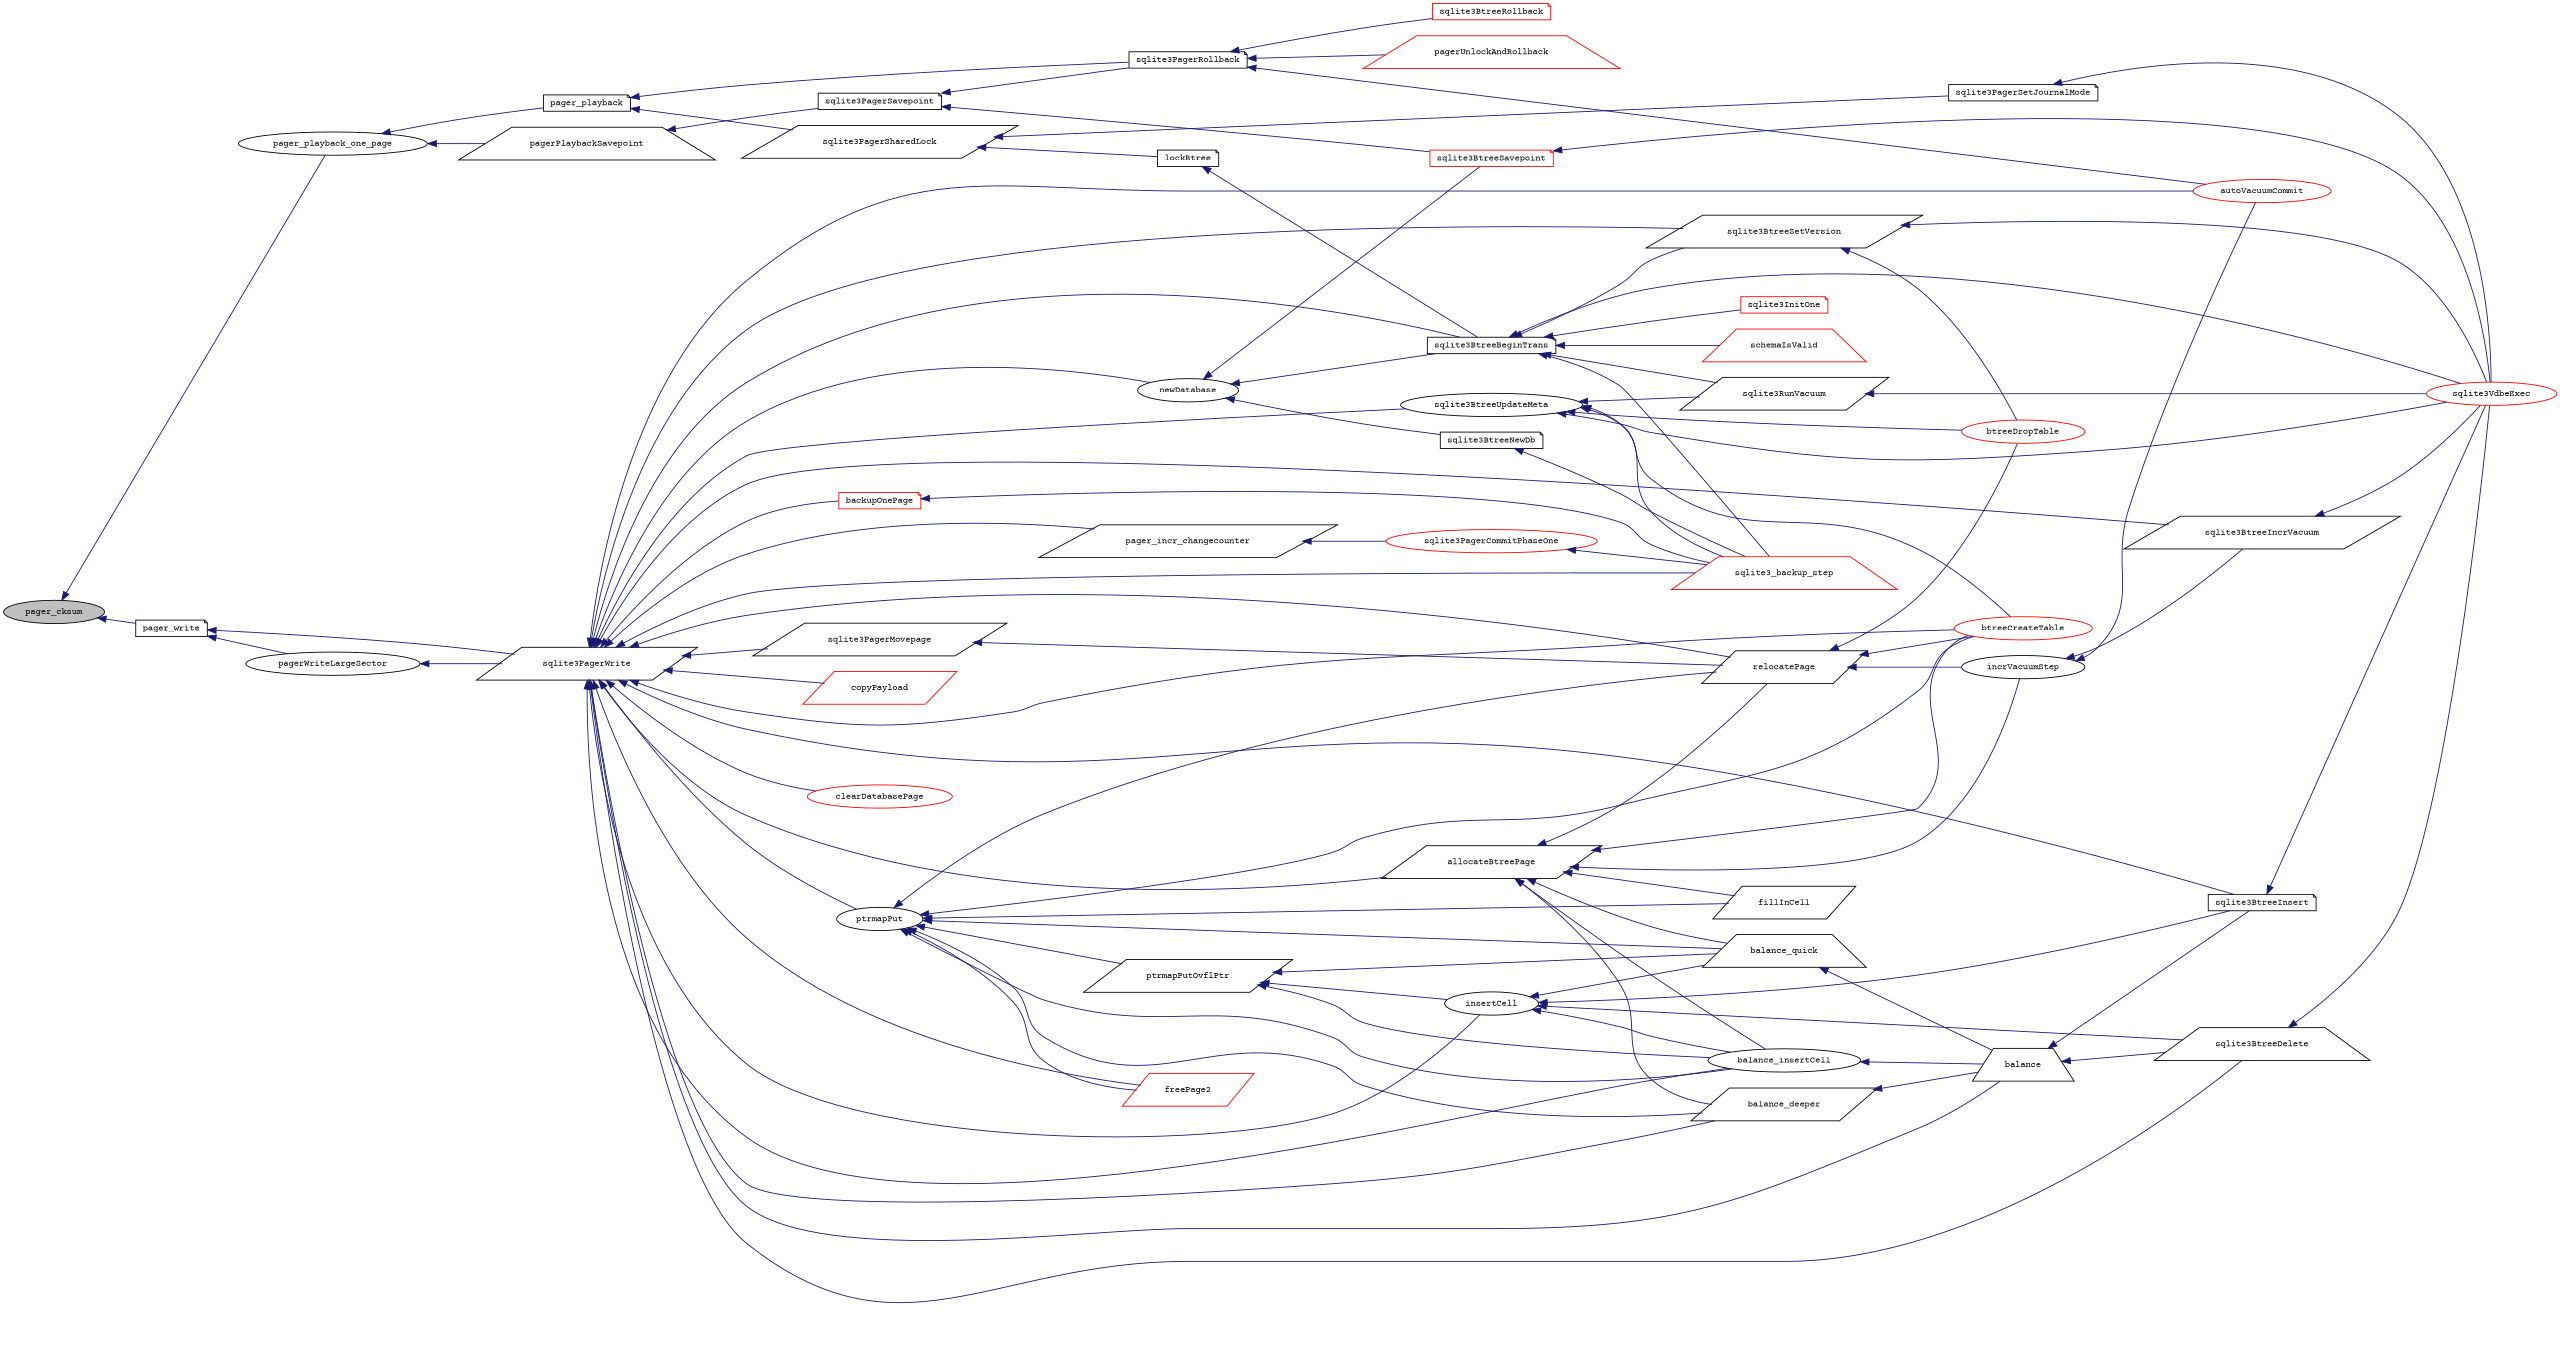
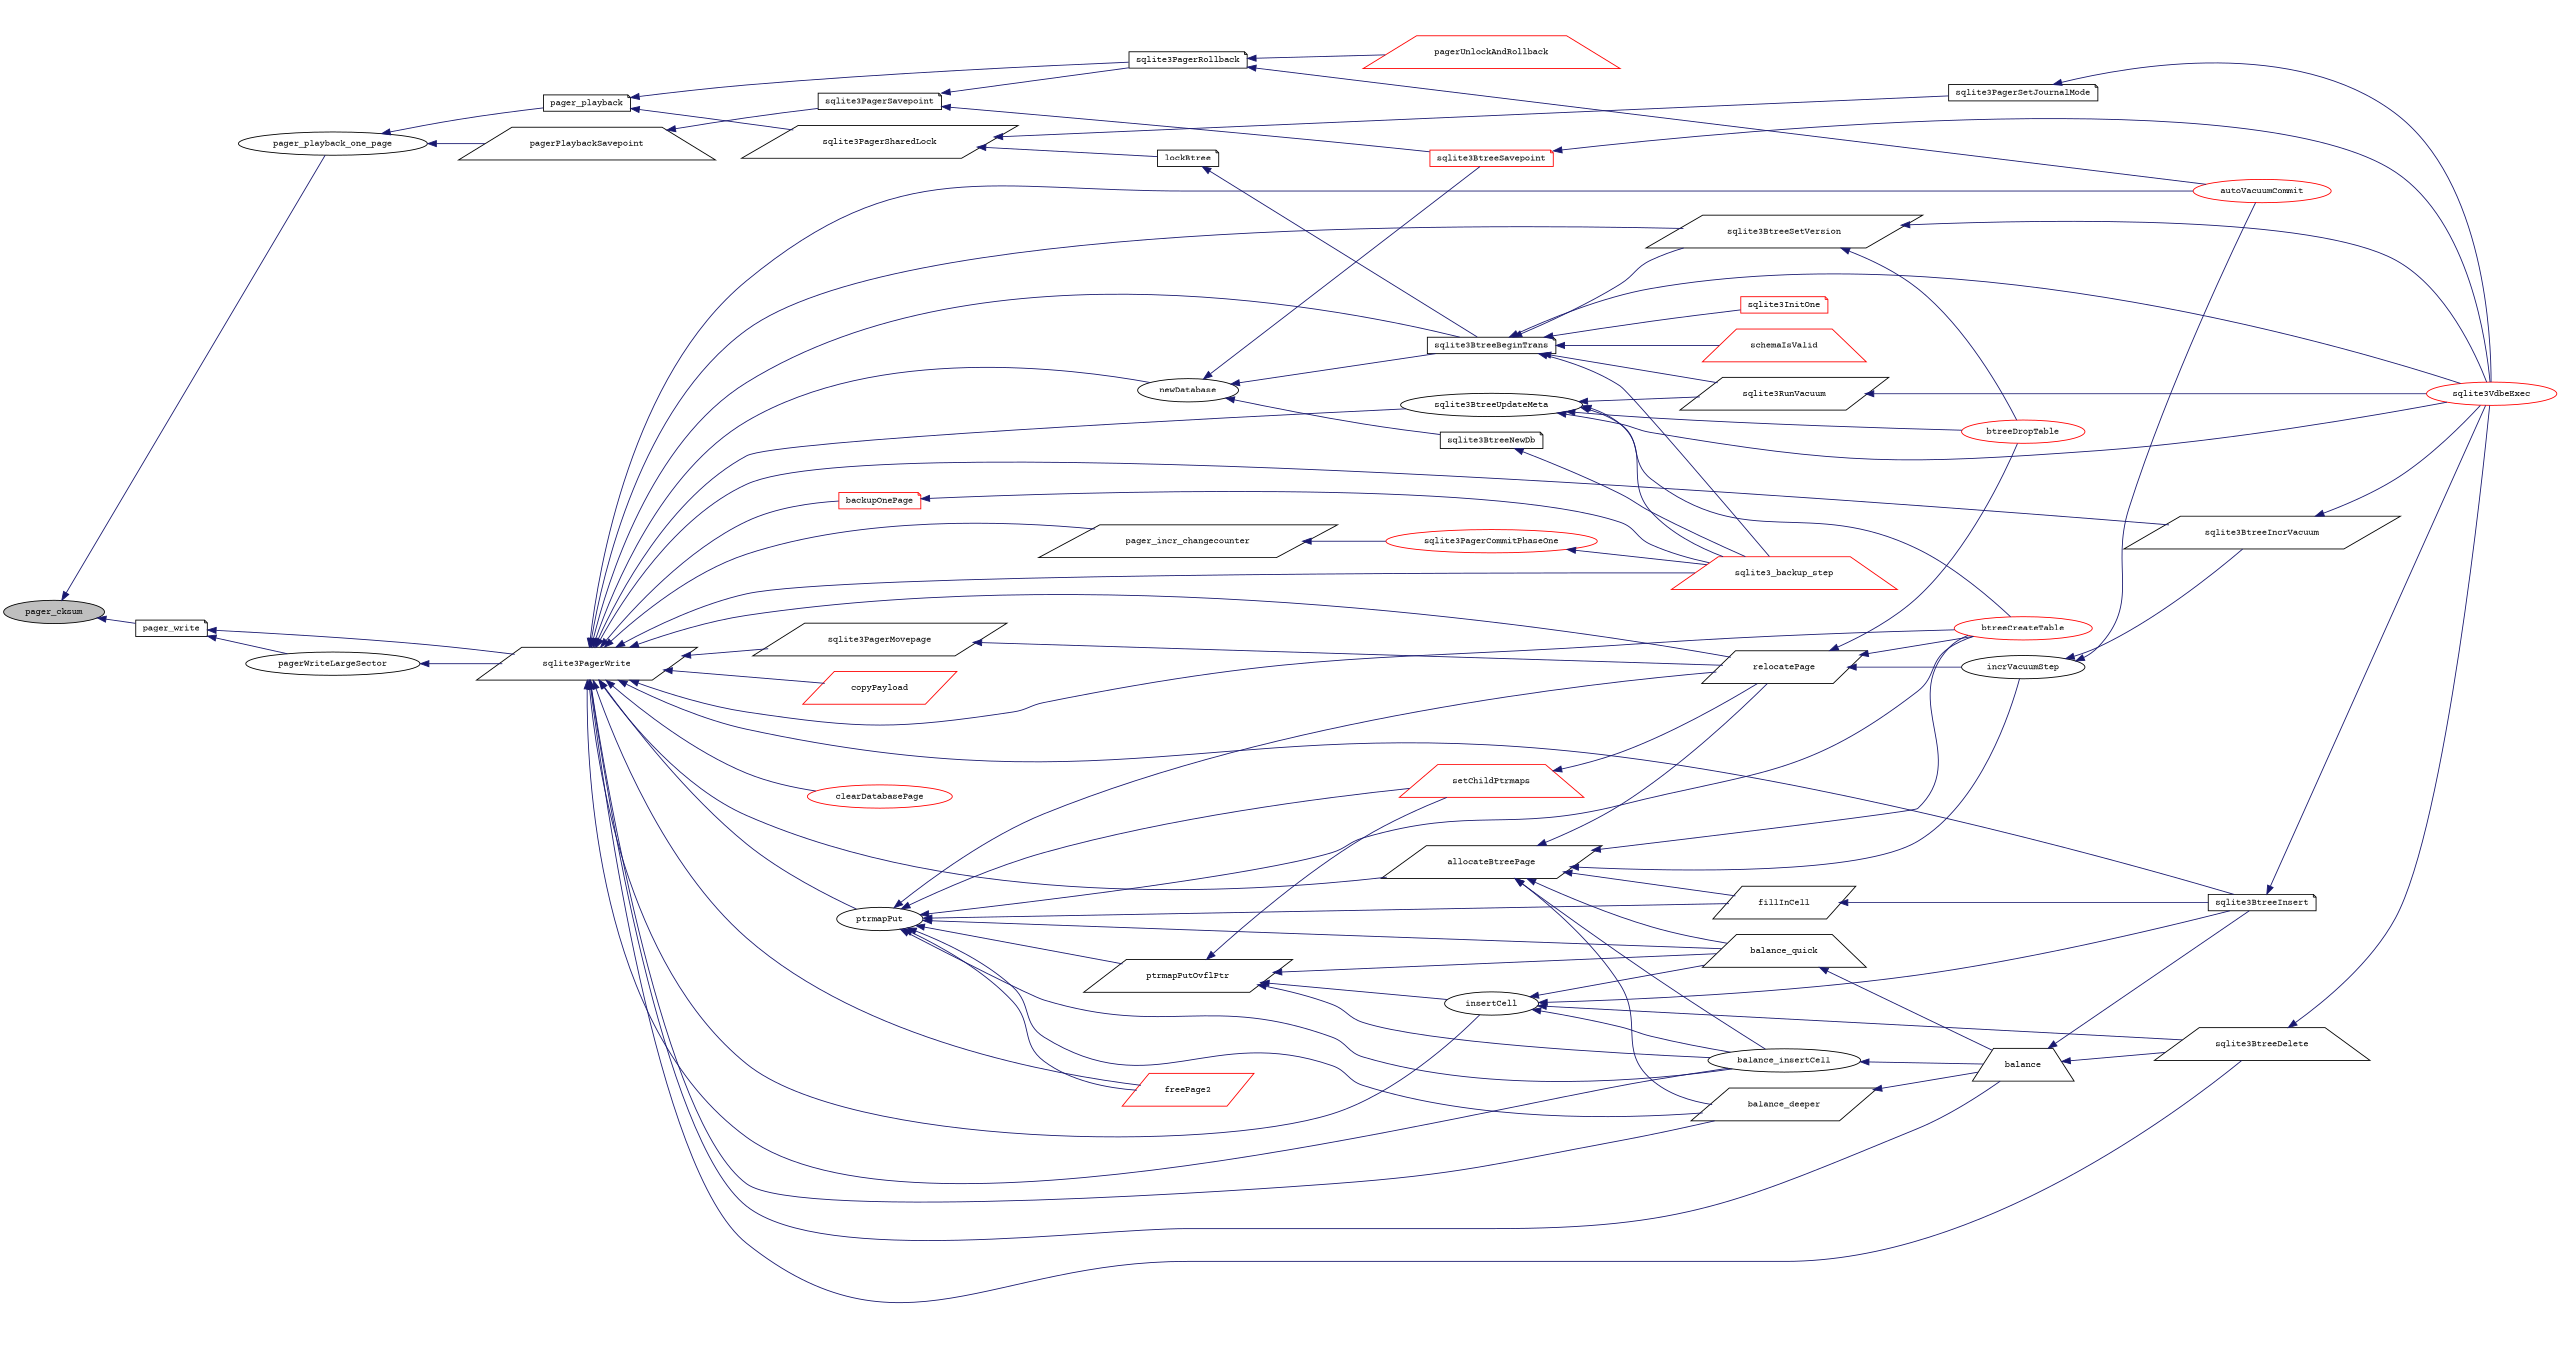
node "sqlite3BtreeRollback": removed
node "setChildPtrmaps": added
edge "sqlite3BtreeInsert" -> "fillInCell": added
